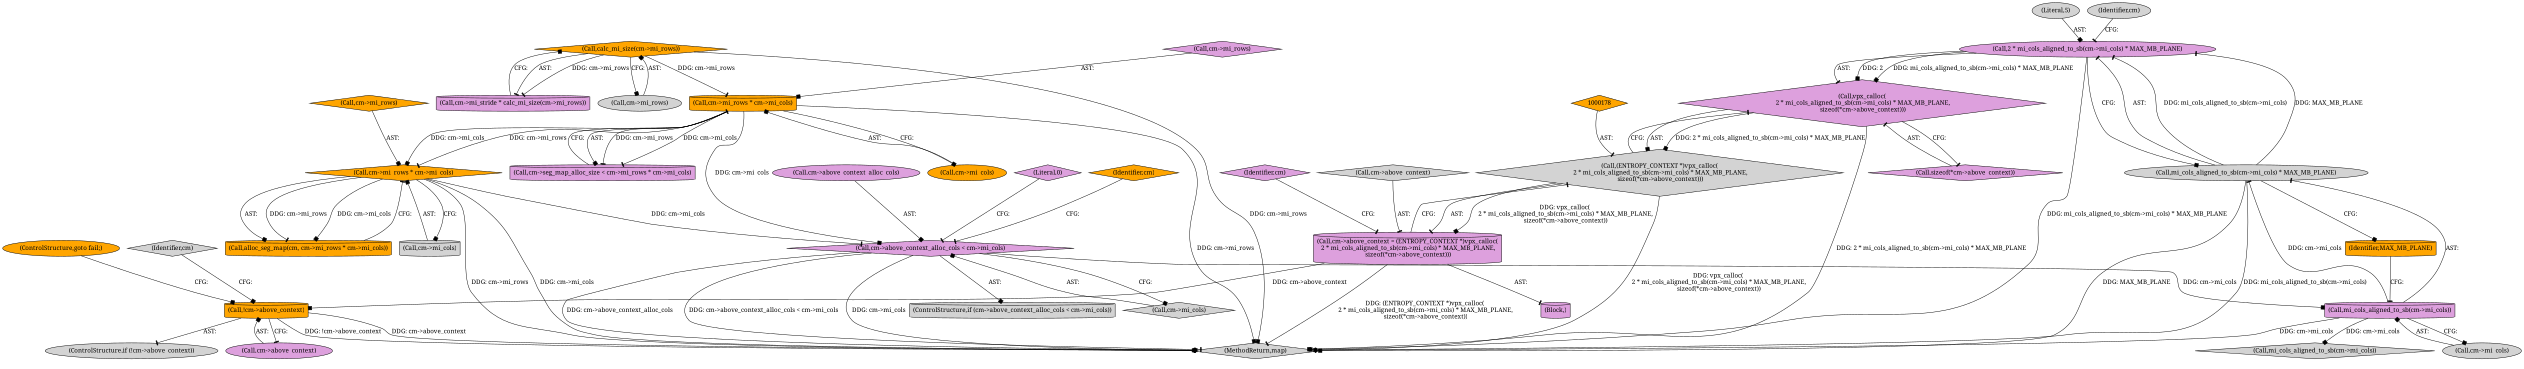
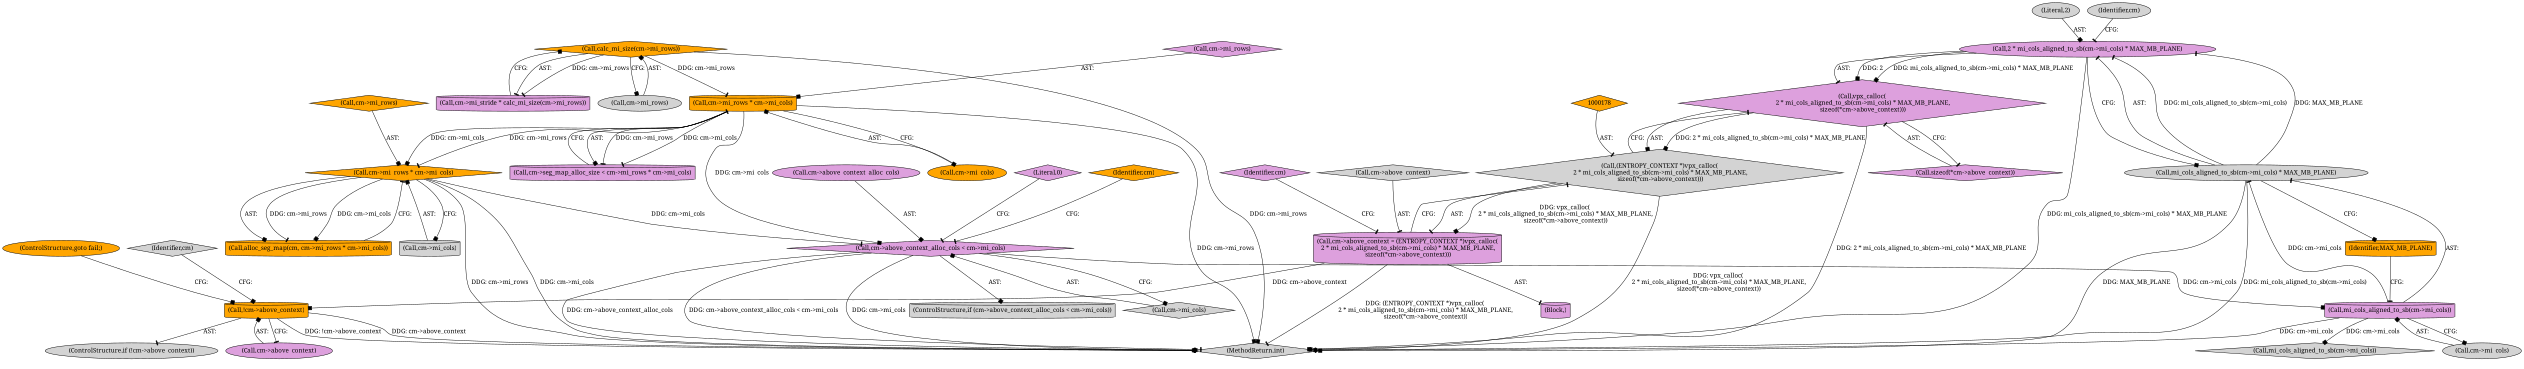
node "(Literal,5)": label "(Literal,5)" -> "(Literal,2)"
node "(MethodReturn,map)": label "(MethodReturn,map)" -> "(MethodReturn,int)"
